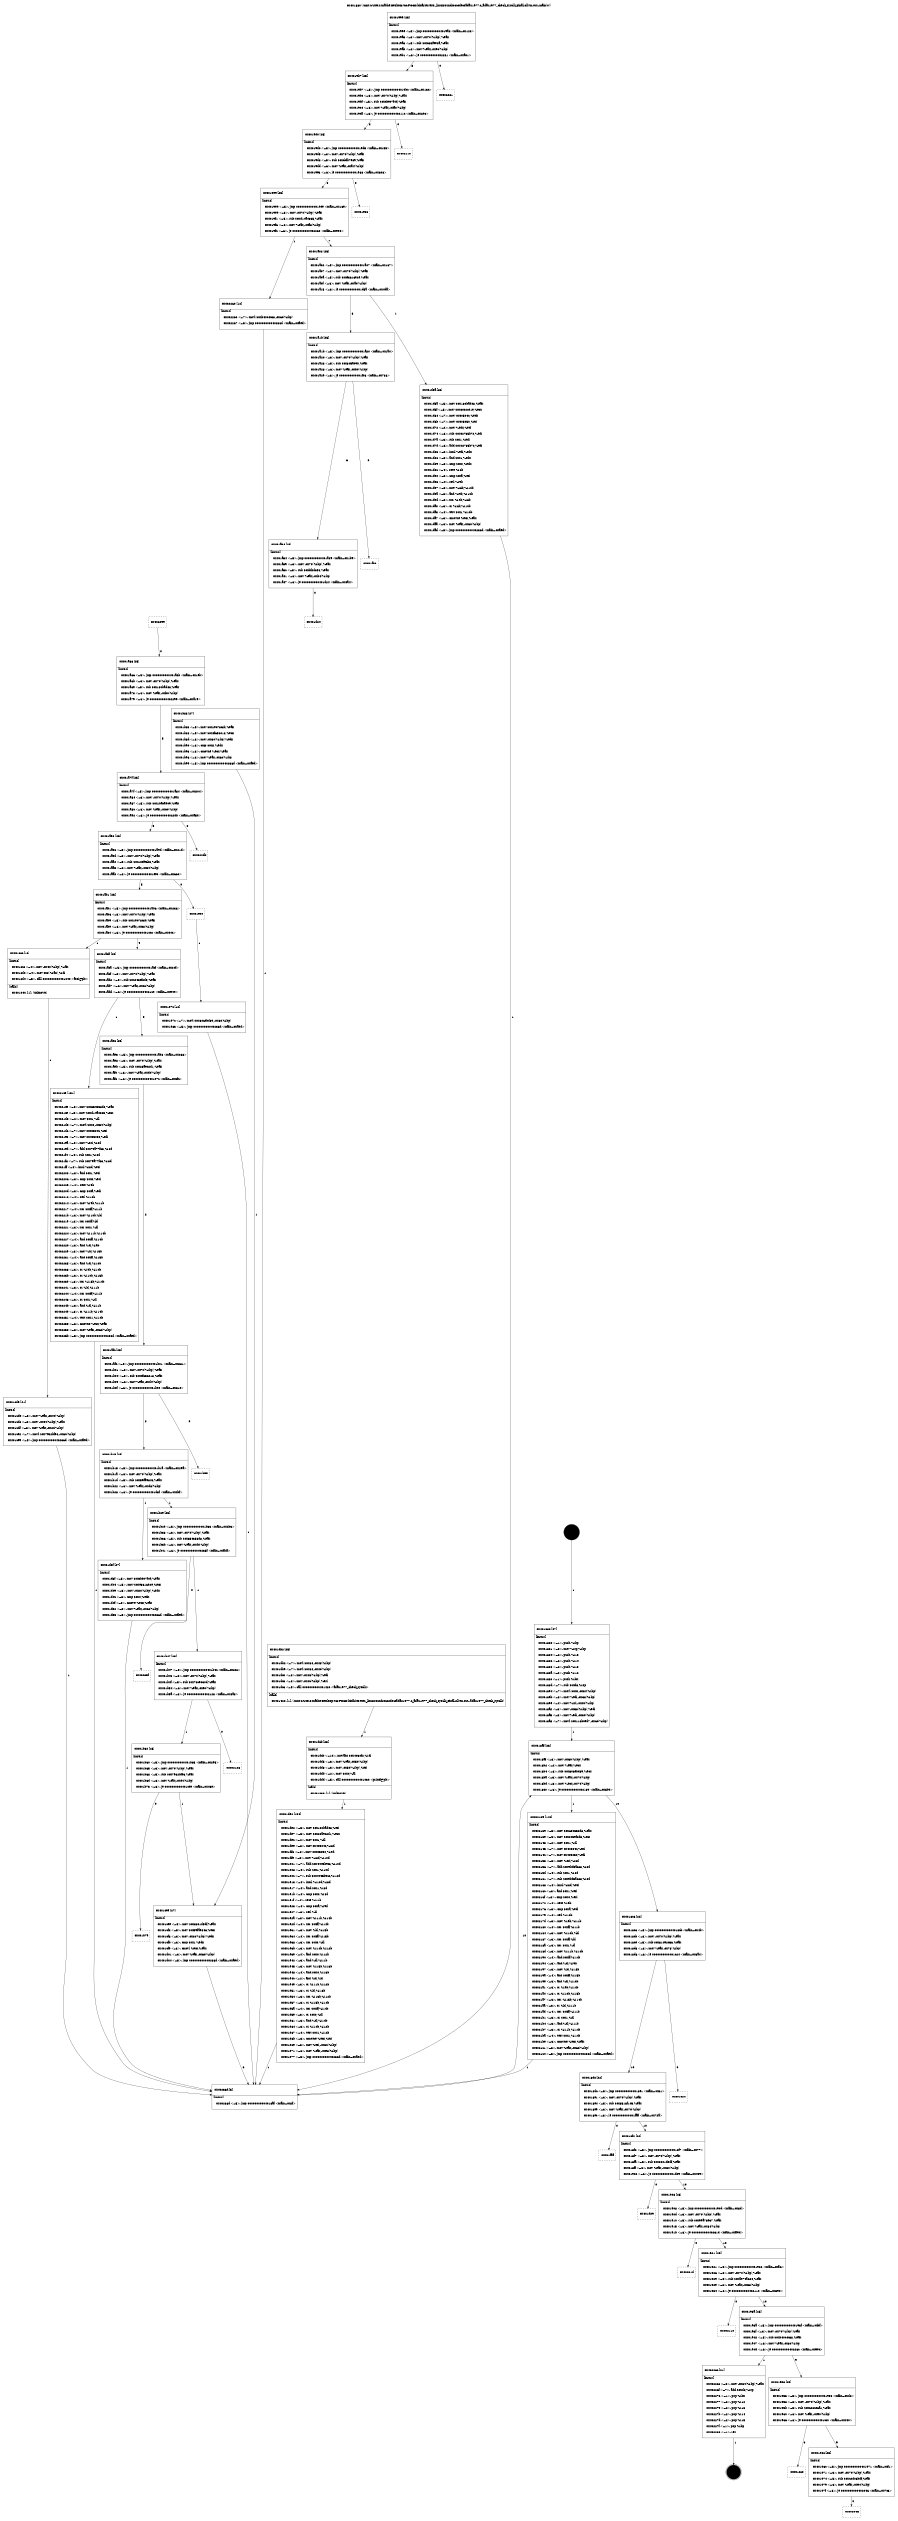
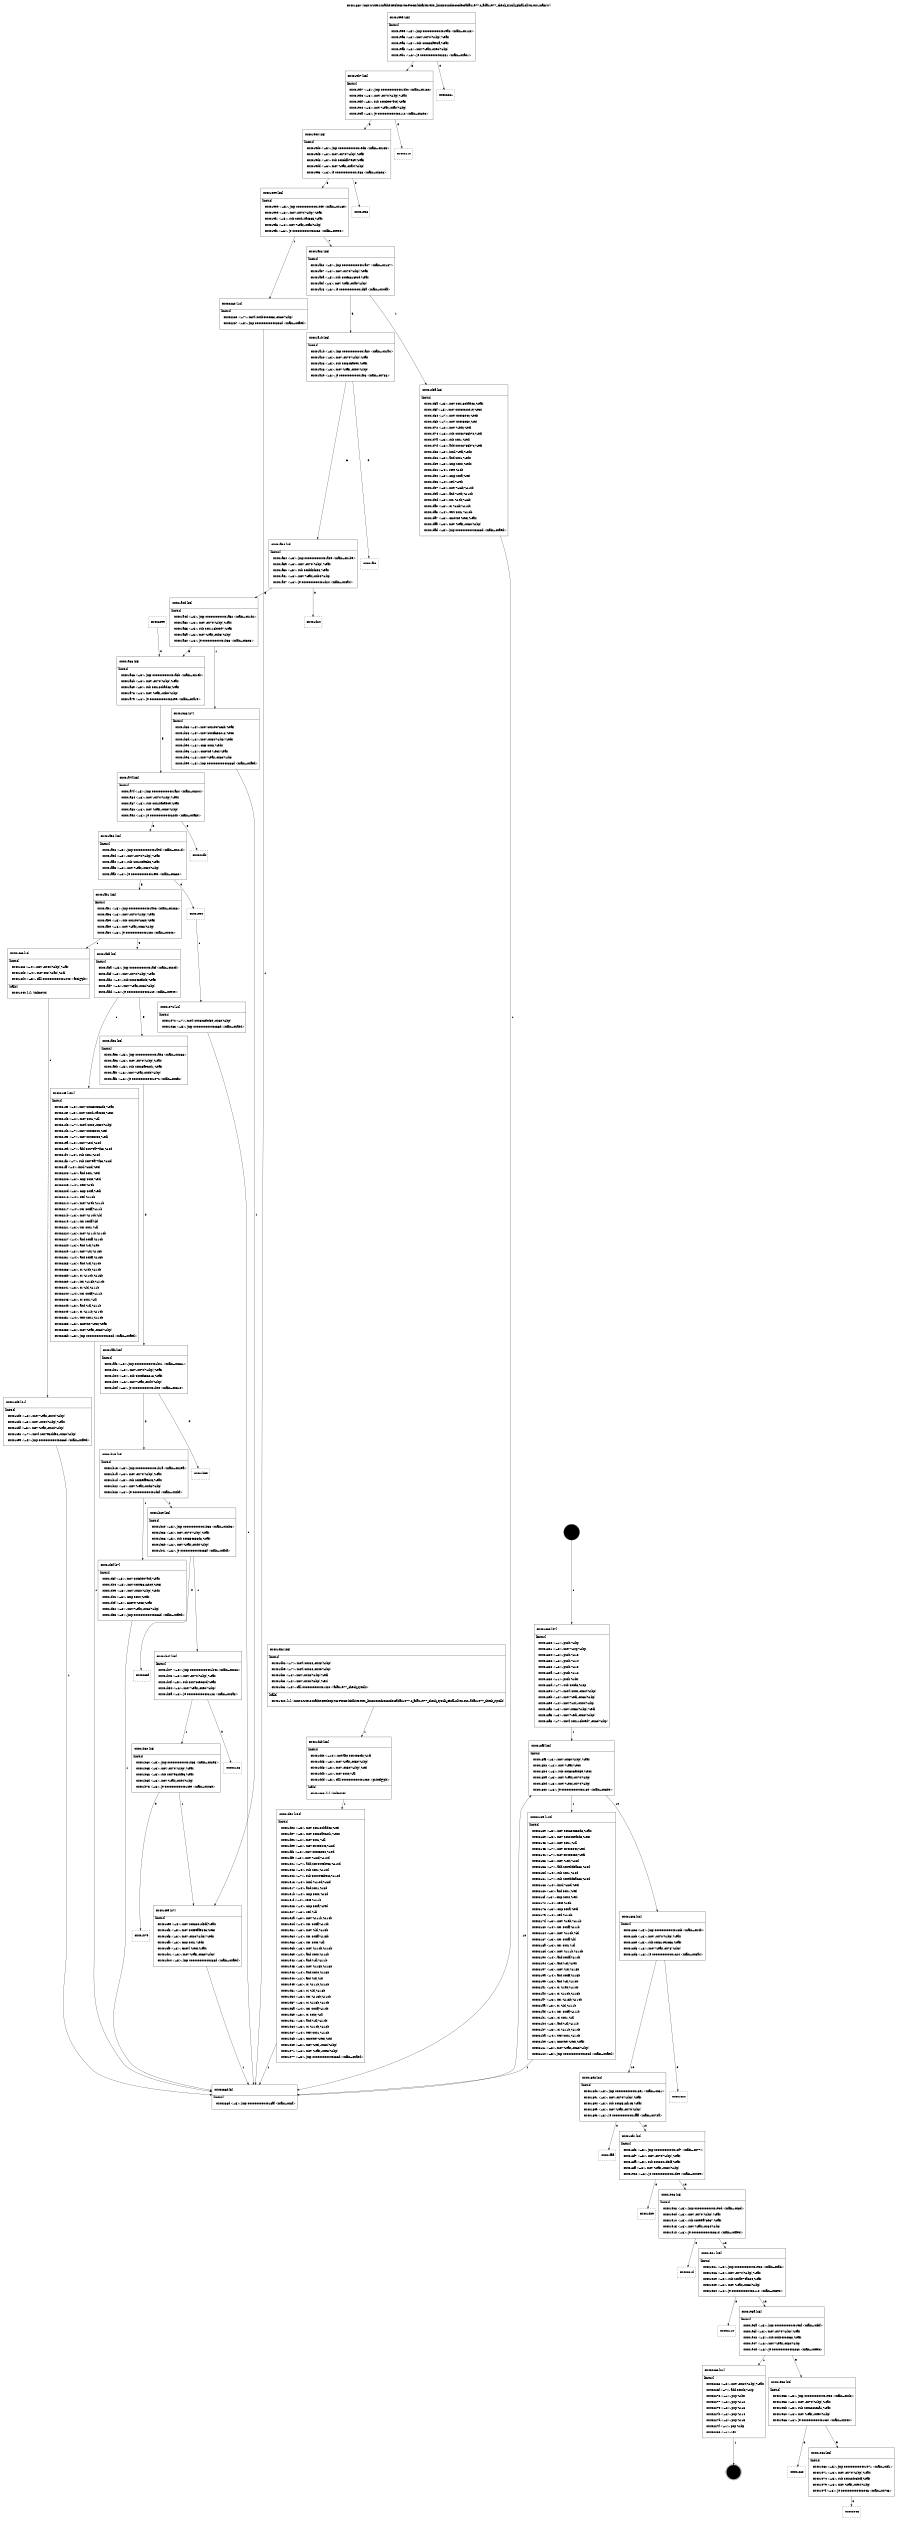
node "0x401a4d [25]": added
edge "0x401cee [27]" -> "0x40236d [5]": label " 6" -> " 1"
